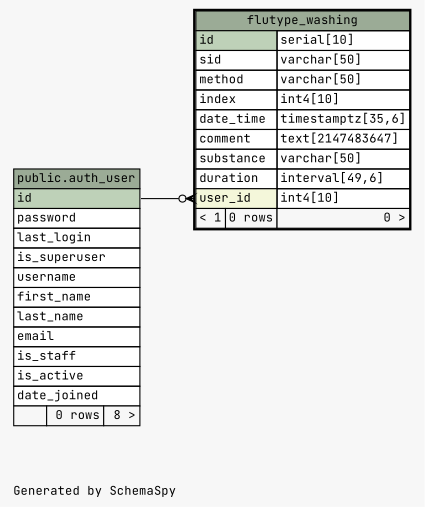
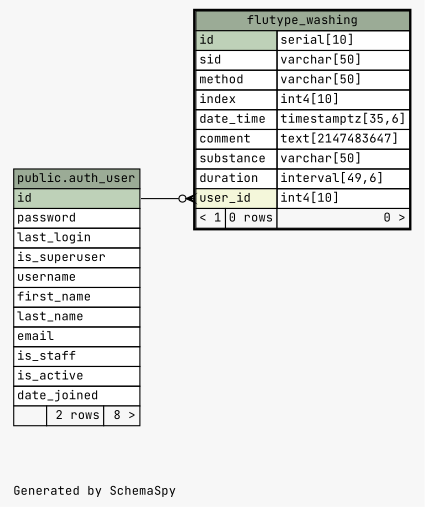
node "public.auth_user": text "0 rows" -> "2 rows"
